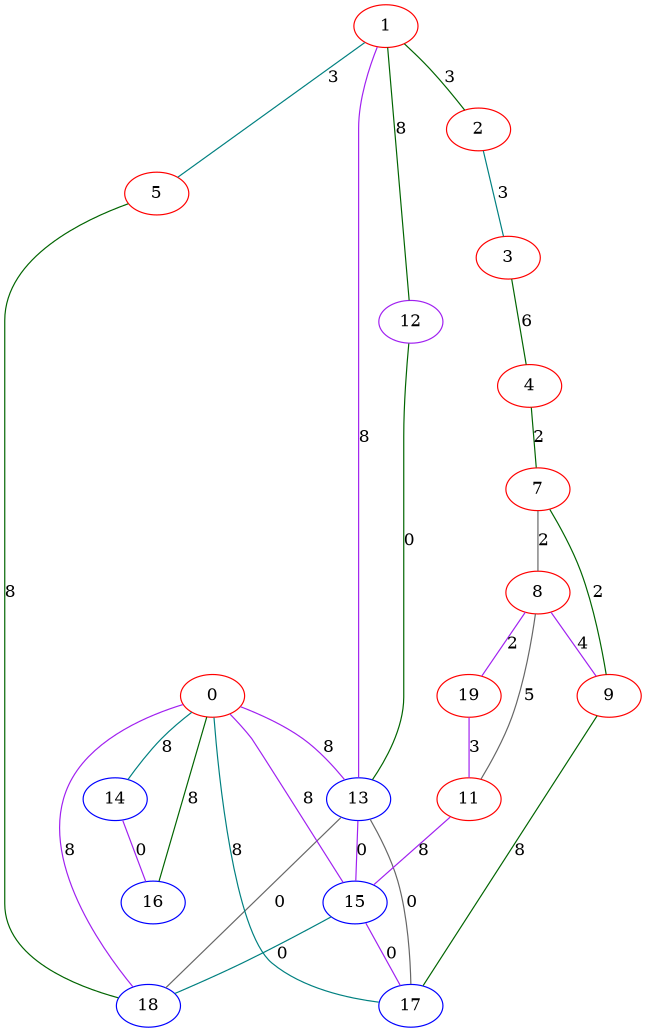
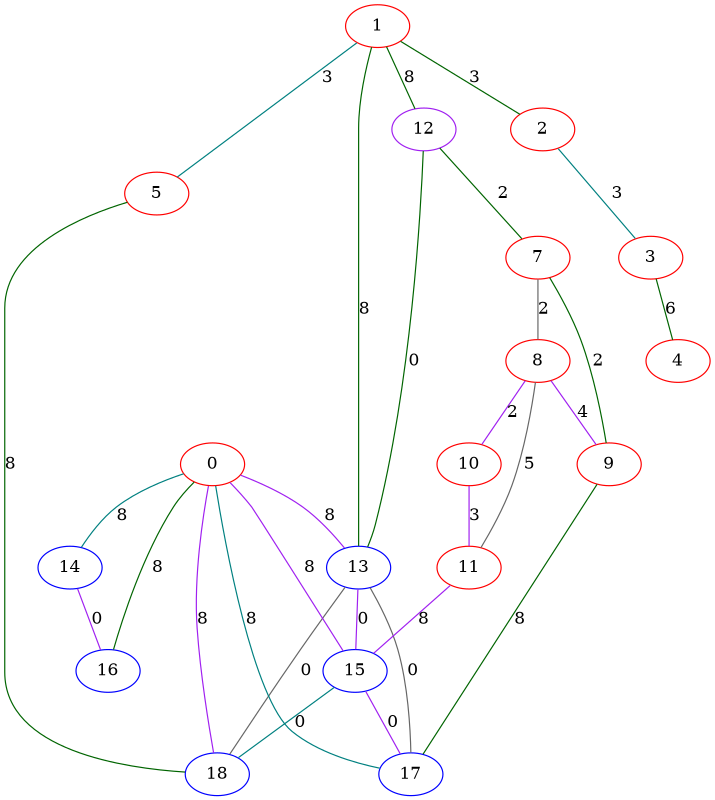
edge "1" -- "13": color purple -> darkgreen
edge "4" -- "7": now "12" -- "7"
node "19": label "19" -> "10"
